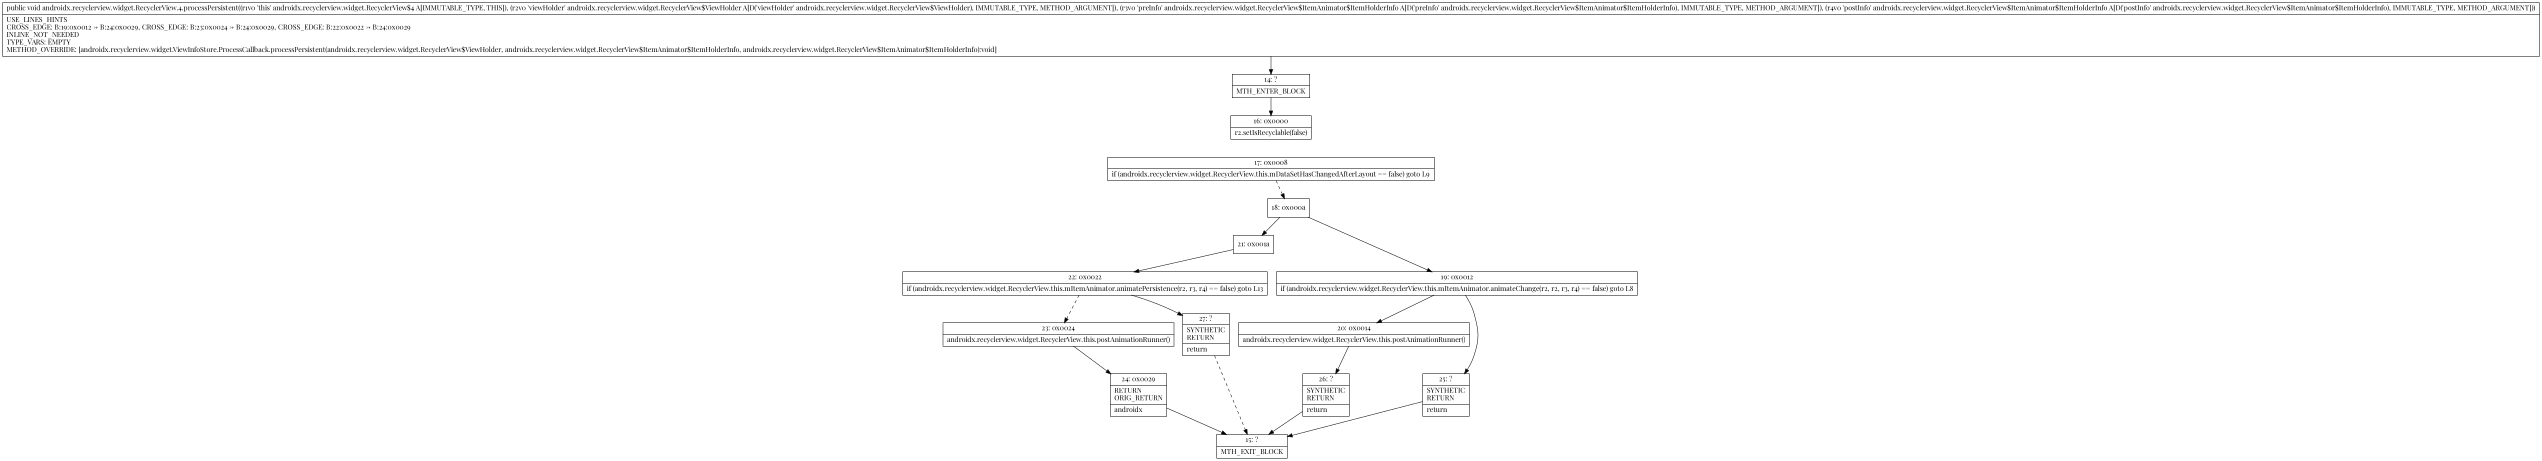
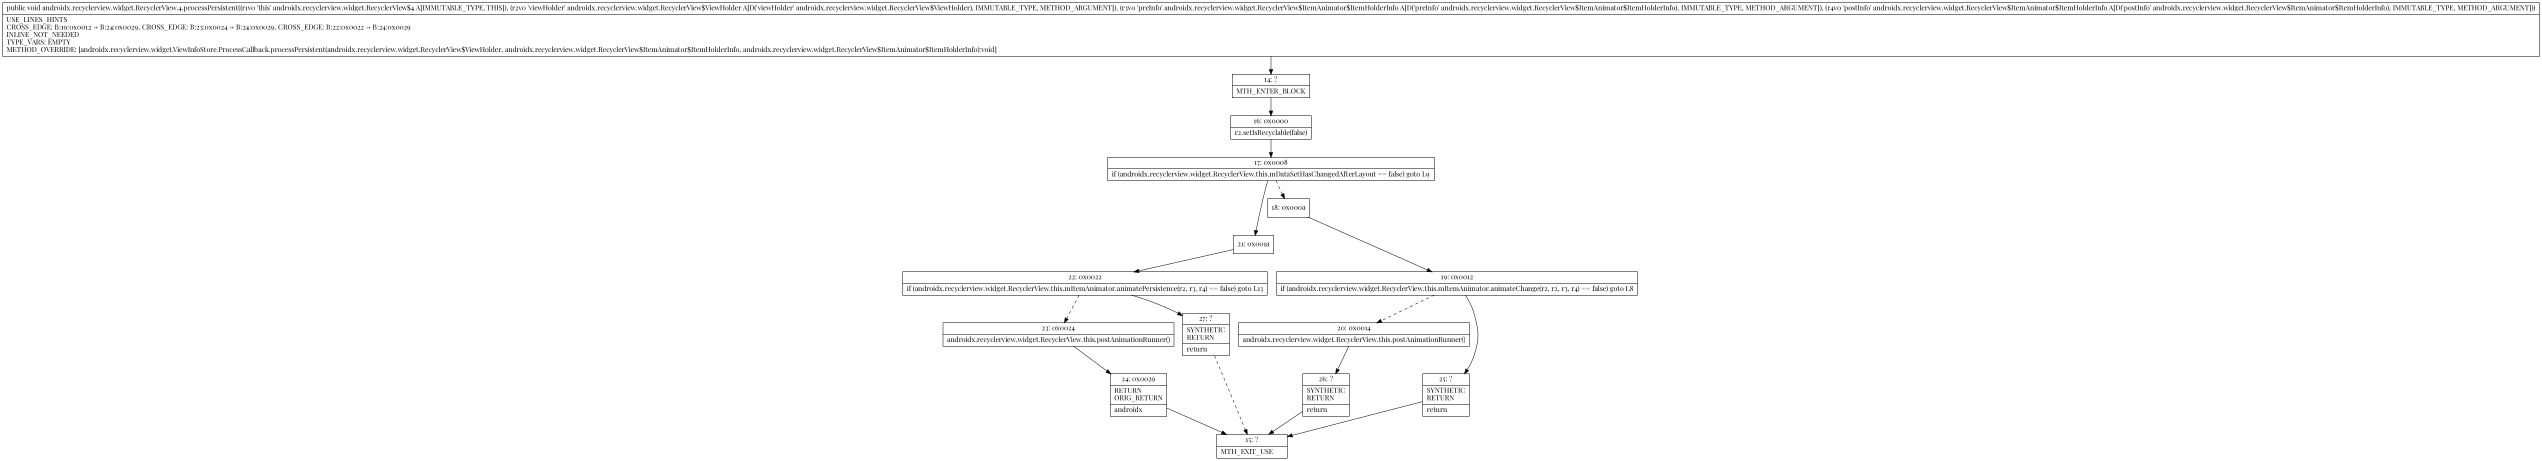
edge "16: 0x0000" -> "17: 0x0008": added
edge "18: 0x000a" -> "21: 0x001a": now "17: 0x0008" -> "21: 0x001a"
edge "19: 0x0012" -> "20: 0x0014": style solid -> dashed
node "15: ?": text "MTH_EXIT_BLOCK" -> "MTH_EXIT_USE"
